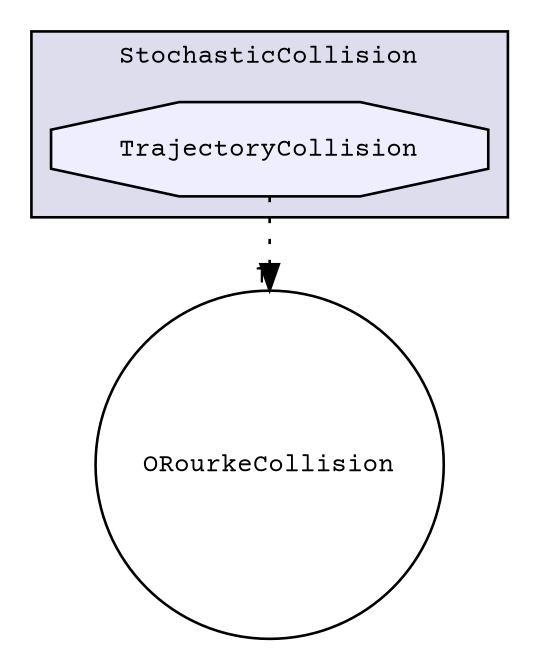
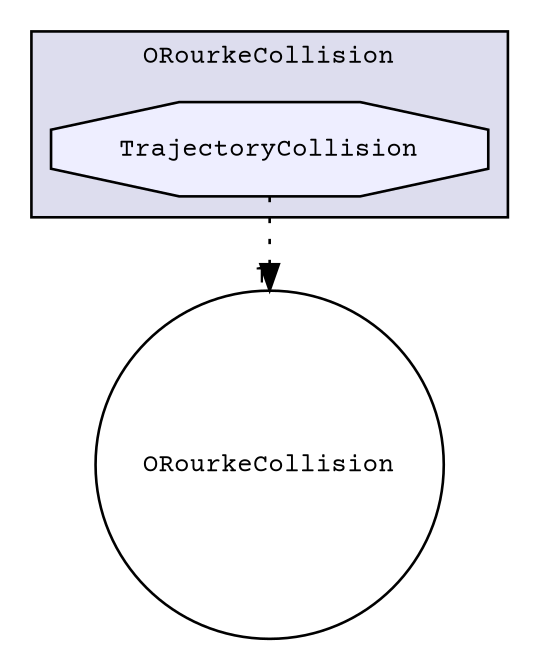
cluster "StochasticCollision": label "StochasticCollision" -> "ORourkeCollision"
